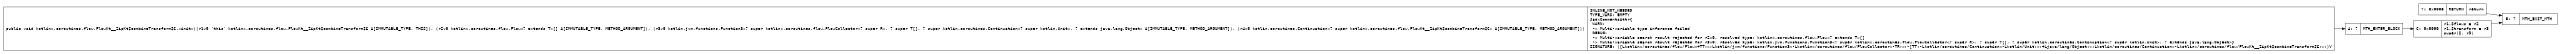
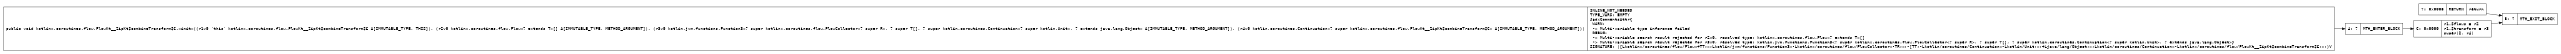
node "5: ?": text "MTH_EXIT_MTH" -> "MTH_EXIT_BLOCK"
node "6: 0x0000": text "super(2, r9)" -> "super(2, r4)"
